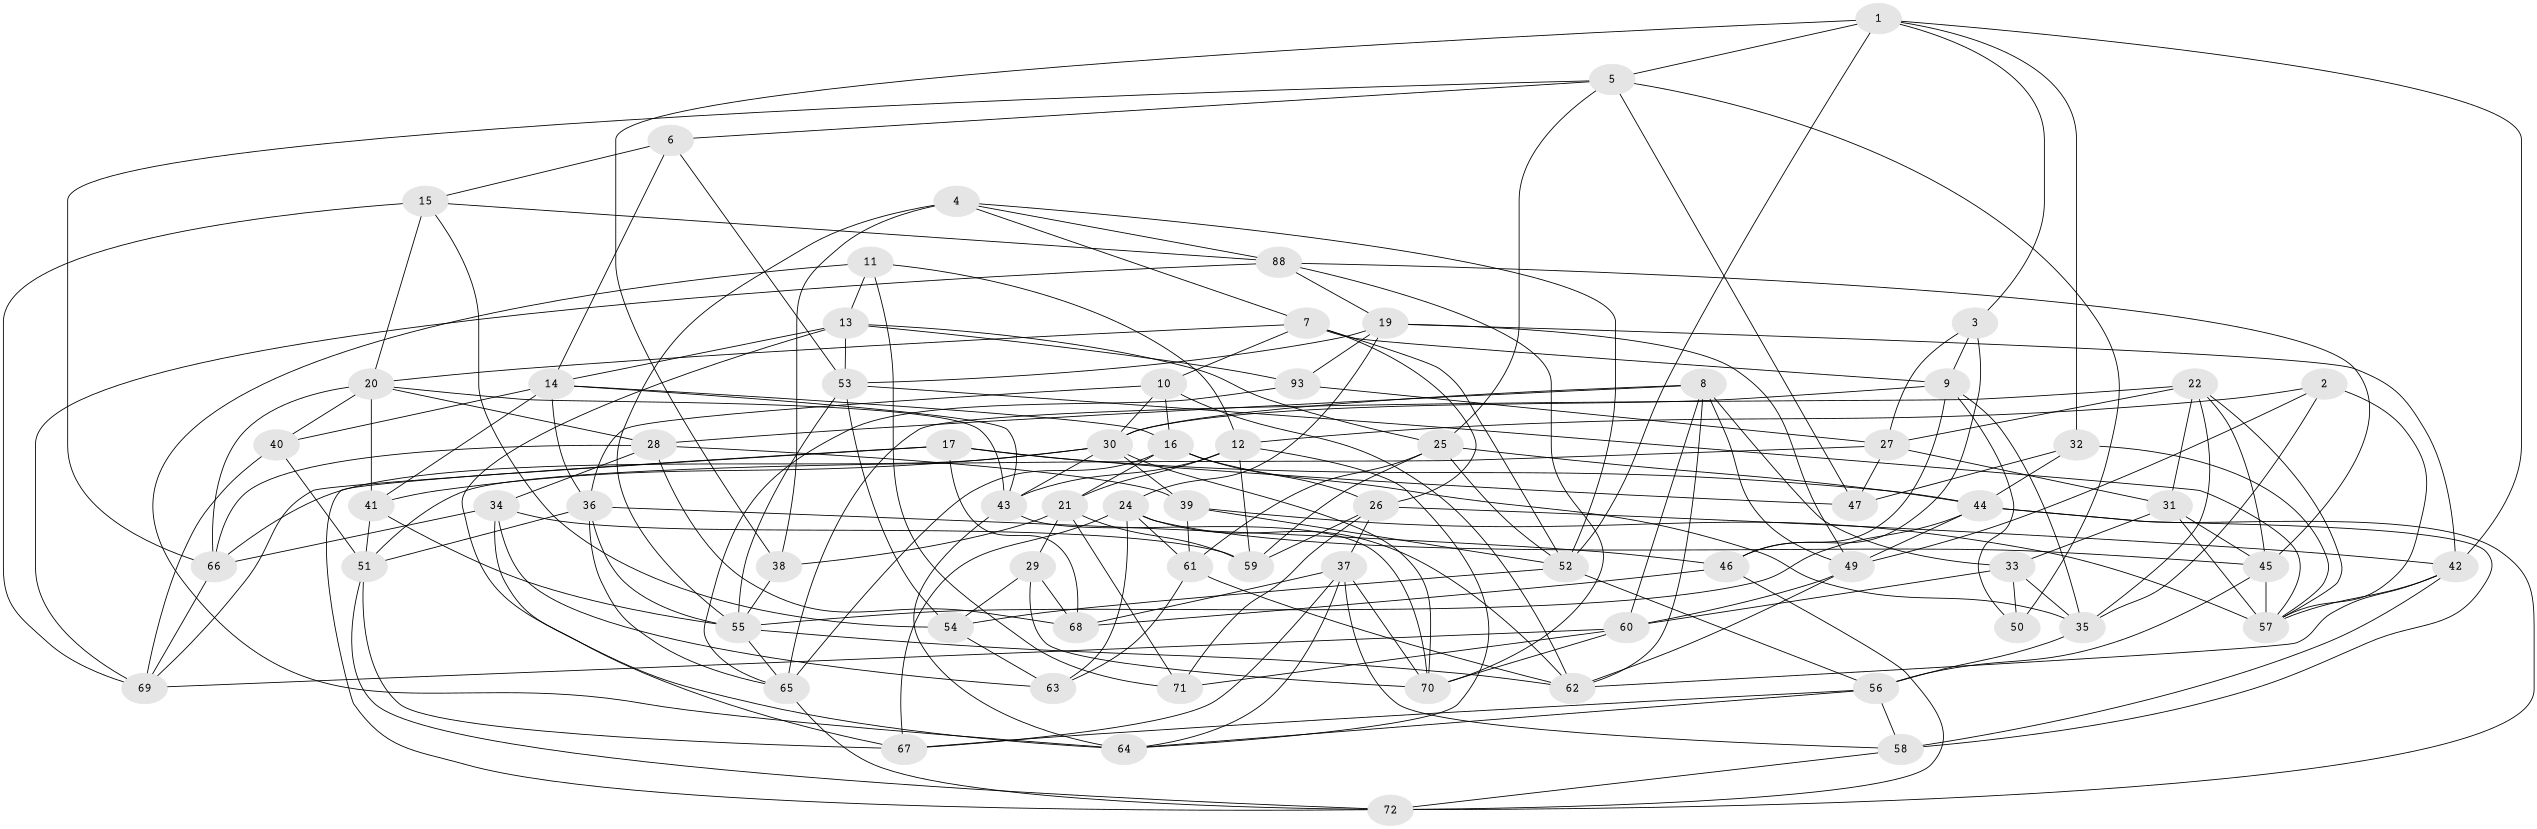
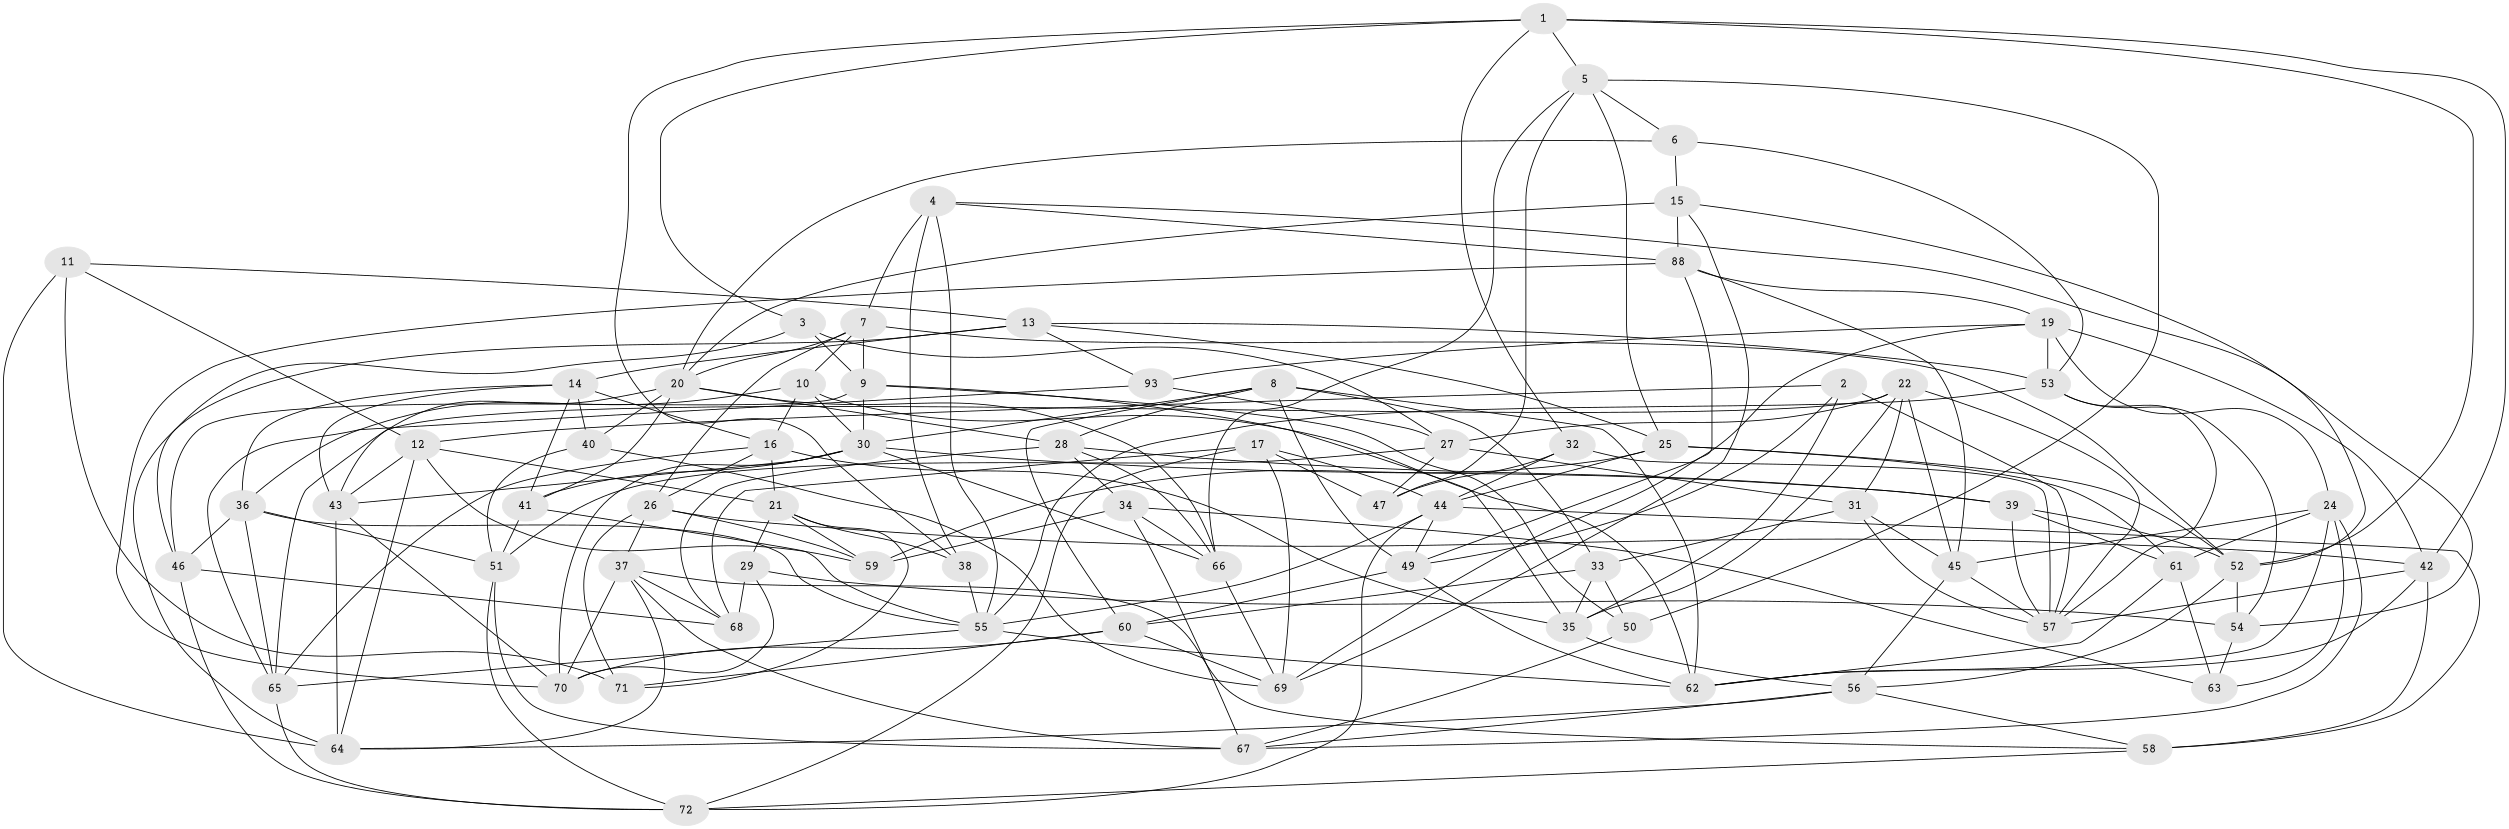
edge "6" -- "14": now "6" -- "20"
edge "50" -- "67": added
